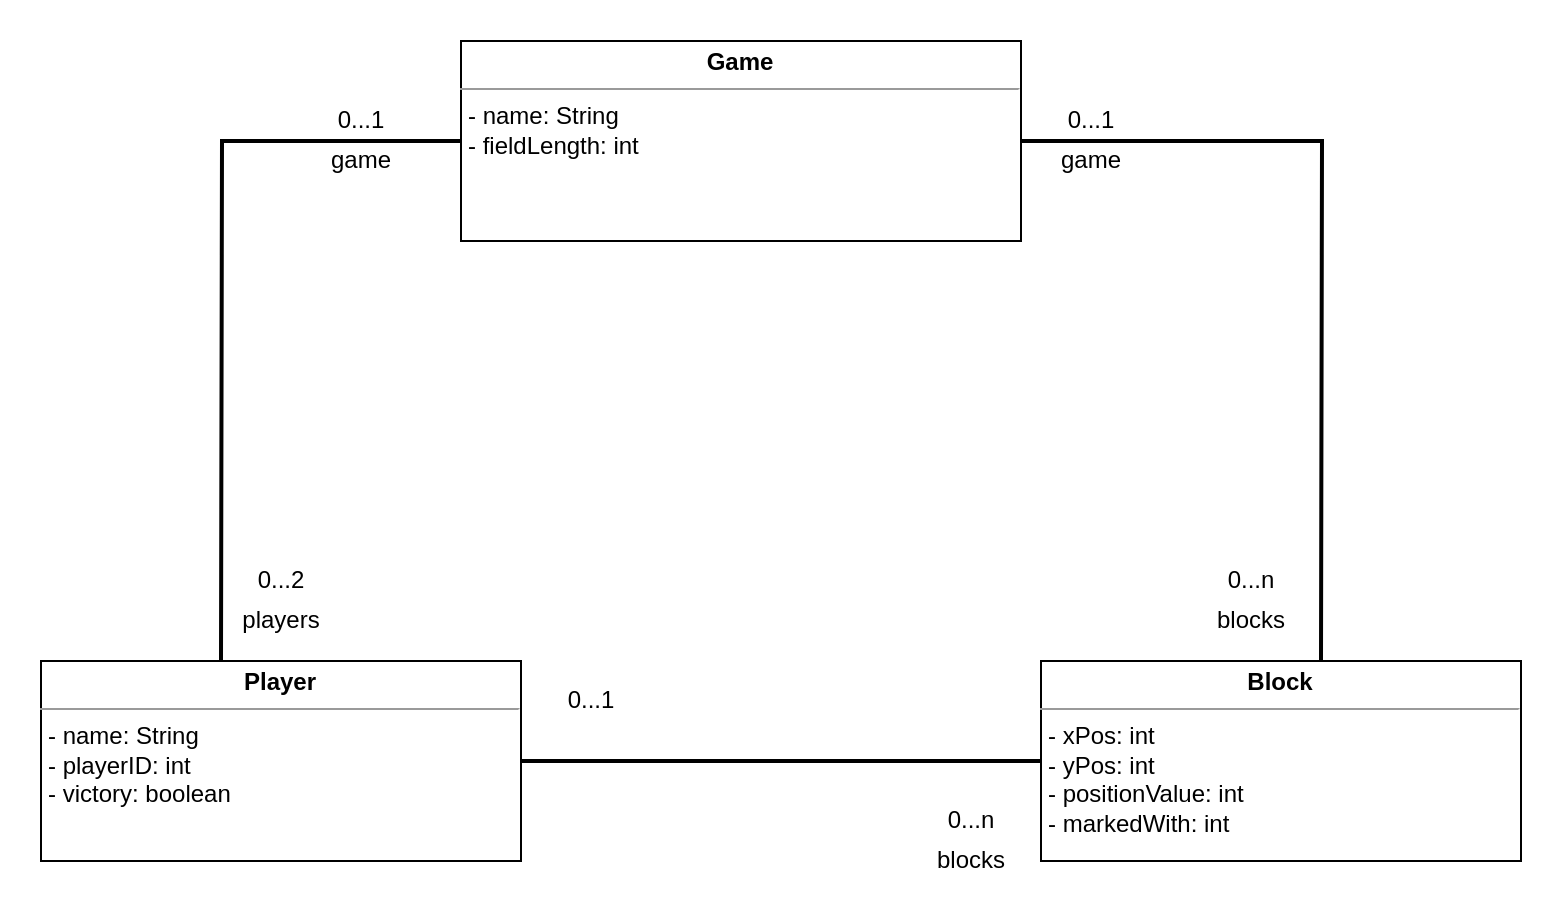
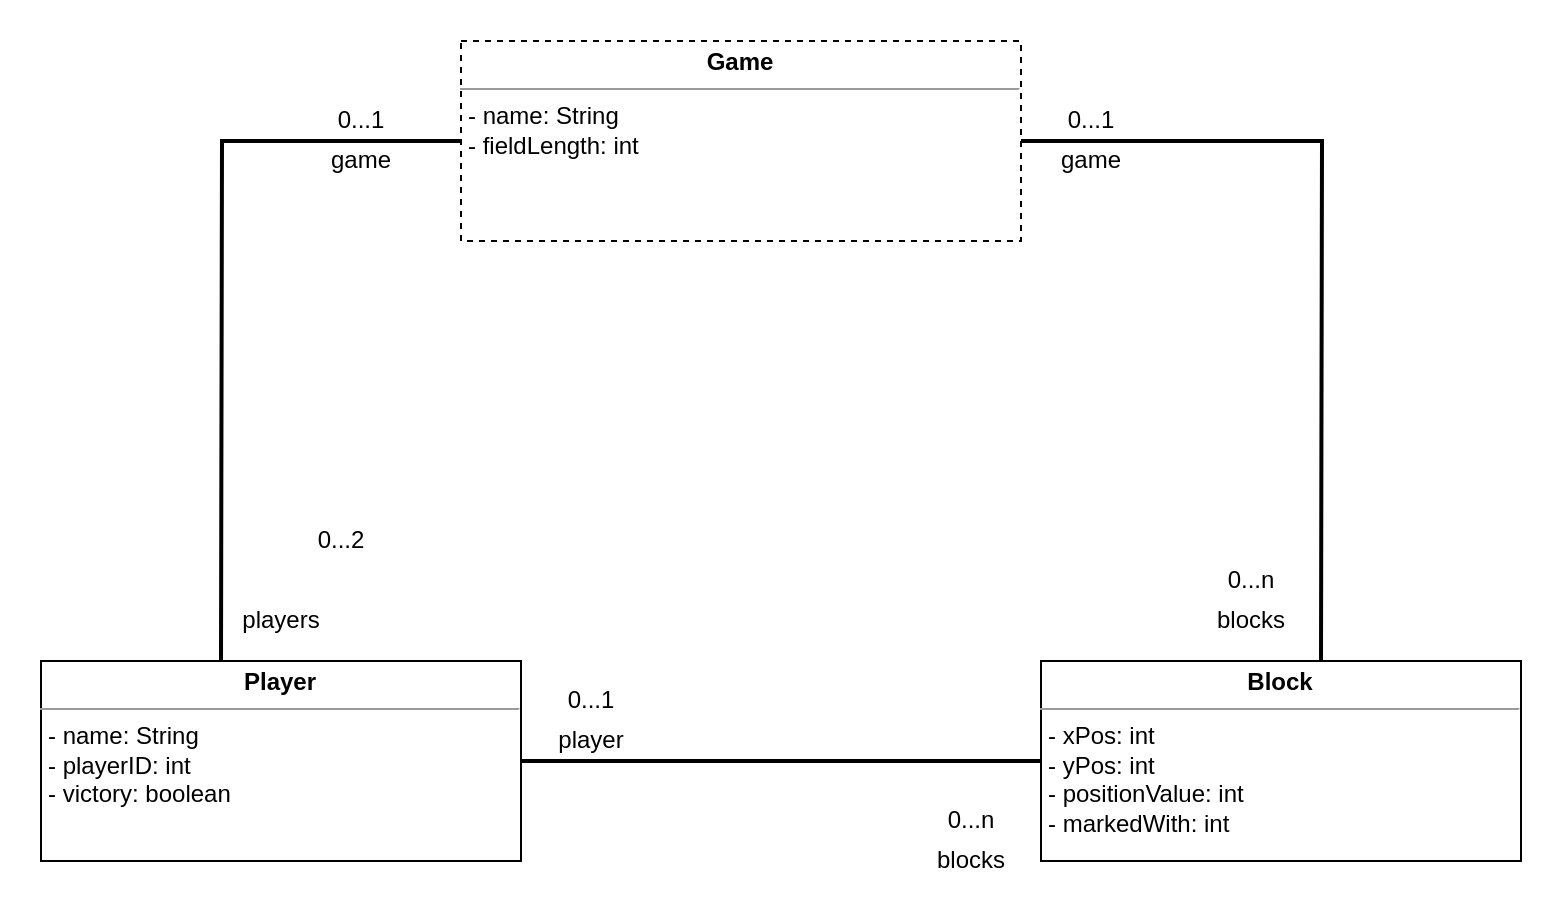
node "Game - name: String - fieldLength: int": style solid -> dashed
node "0...2": moved (281, 581) -> (341, 541)
node "player": added
